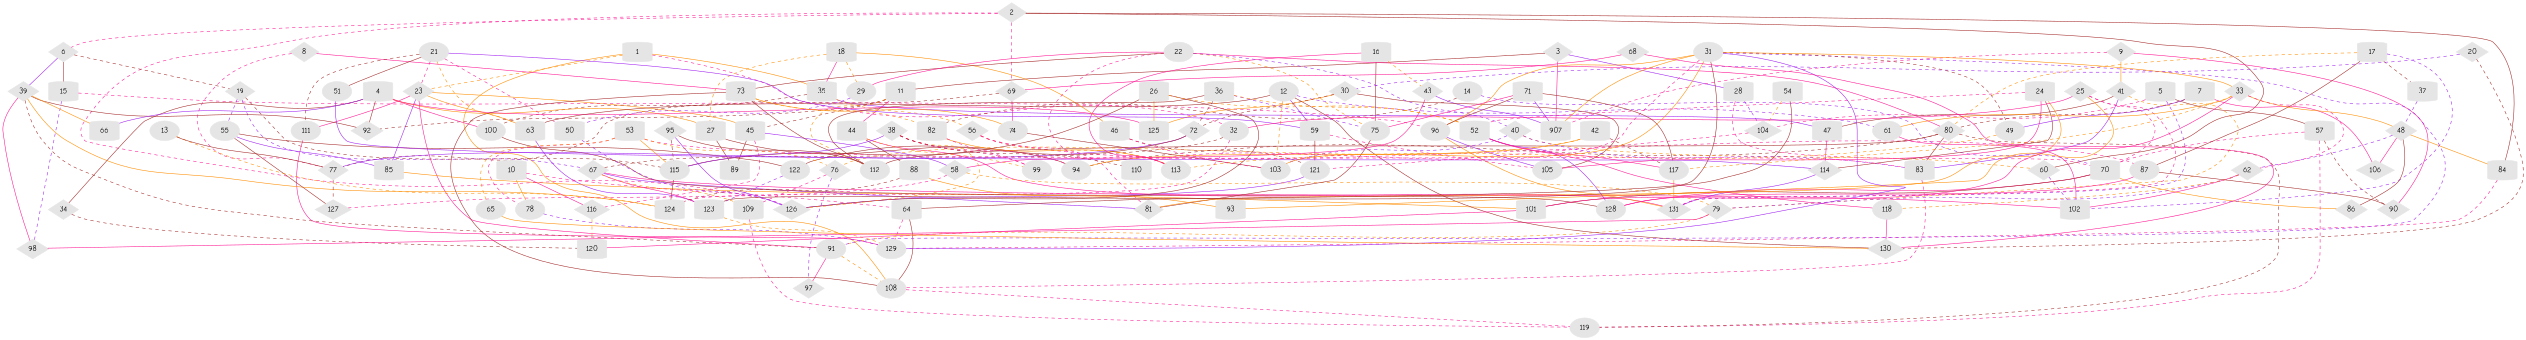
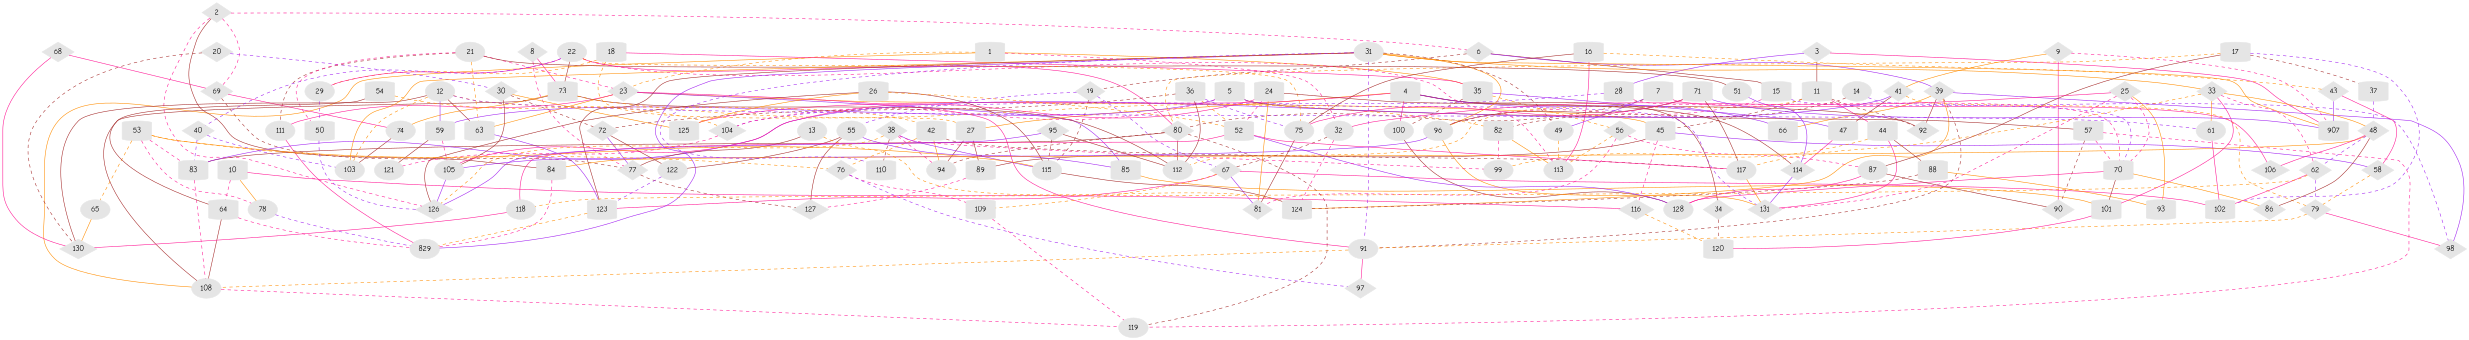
edge "12" -- "42": added
edge "21" -- "59": now "5" -- "59"
node "46": removed
edge "31" -- "110": color deeppink -> purple
edge "39" -- "98": color deeppink -> purple
node "60": removed
edge "121" -- "126": now "105" -- "126"
edge "58" -- "127": now "89" -- "127"
node "129": label "129" -> "829"
